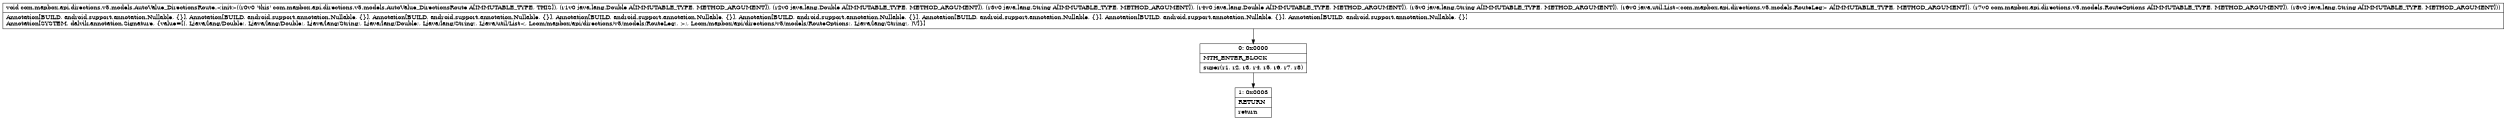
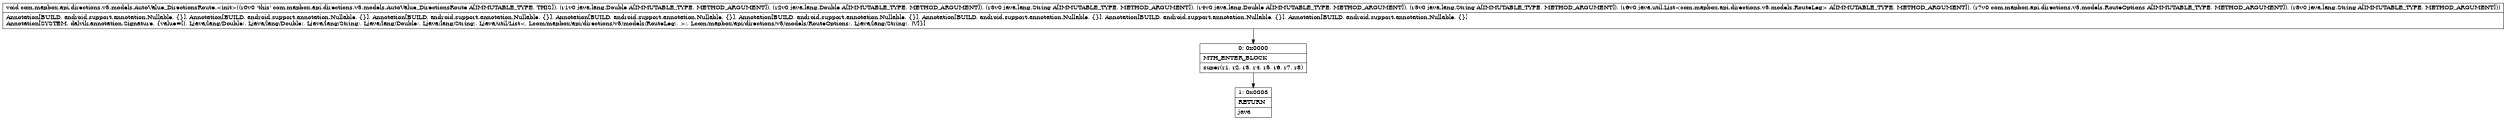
node "1: 0x0003": text "return" -> "java"
